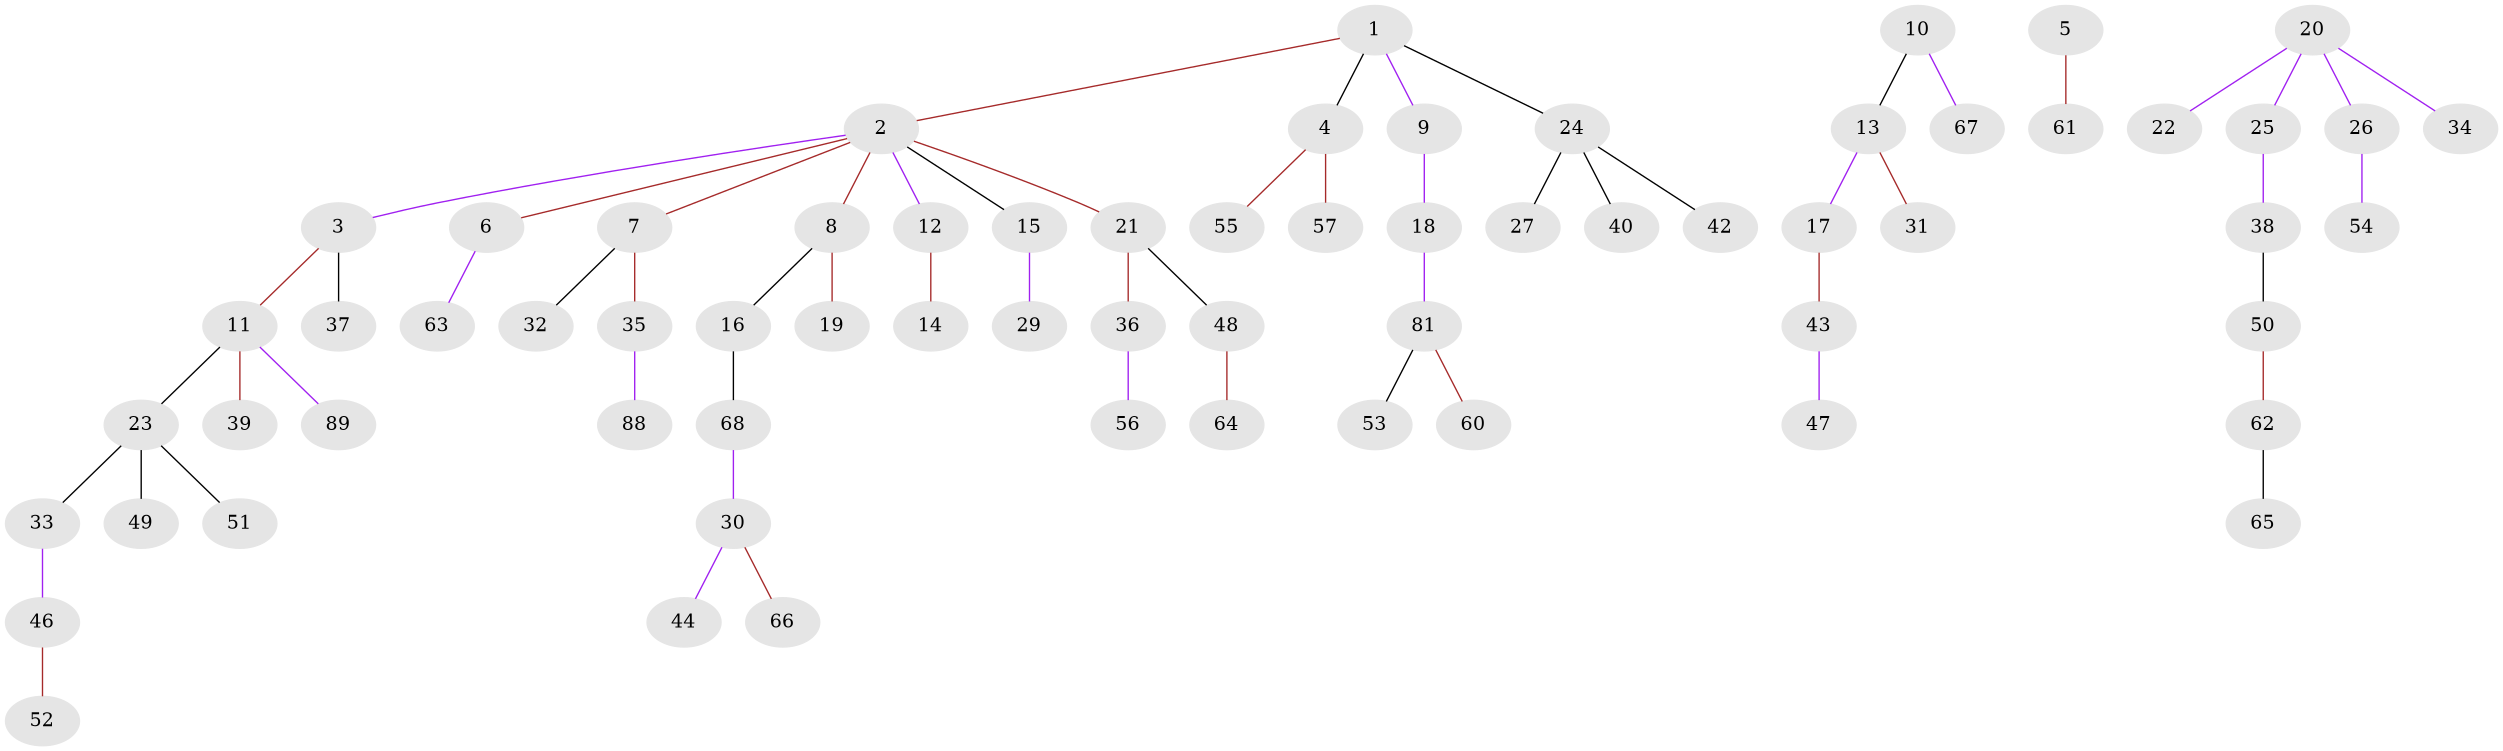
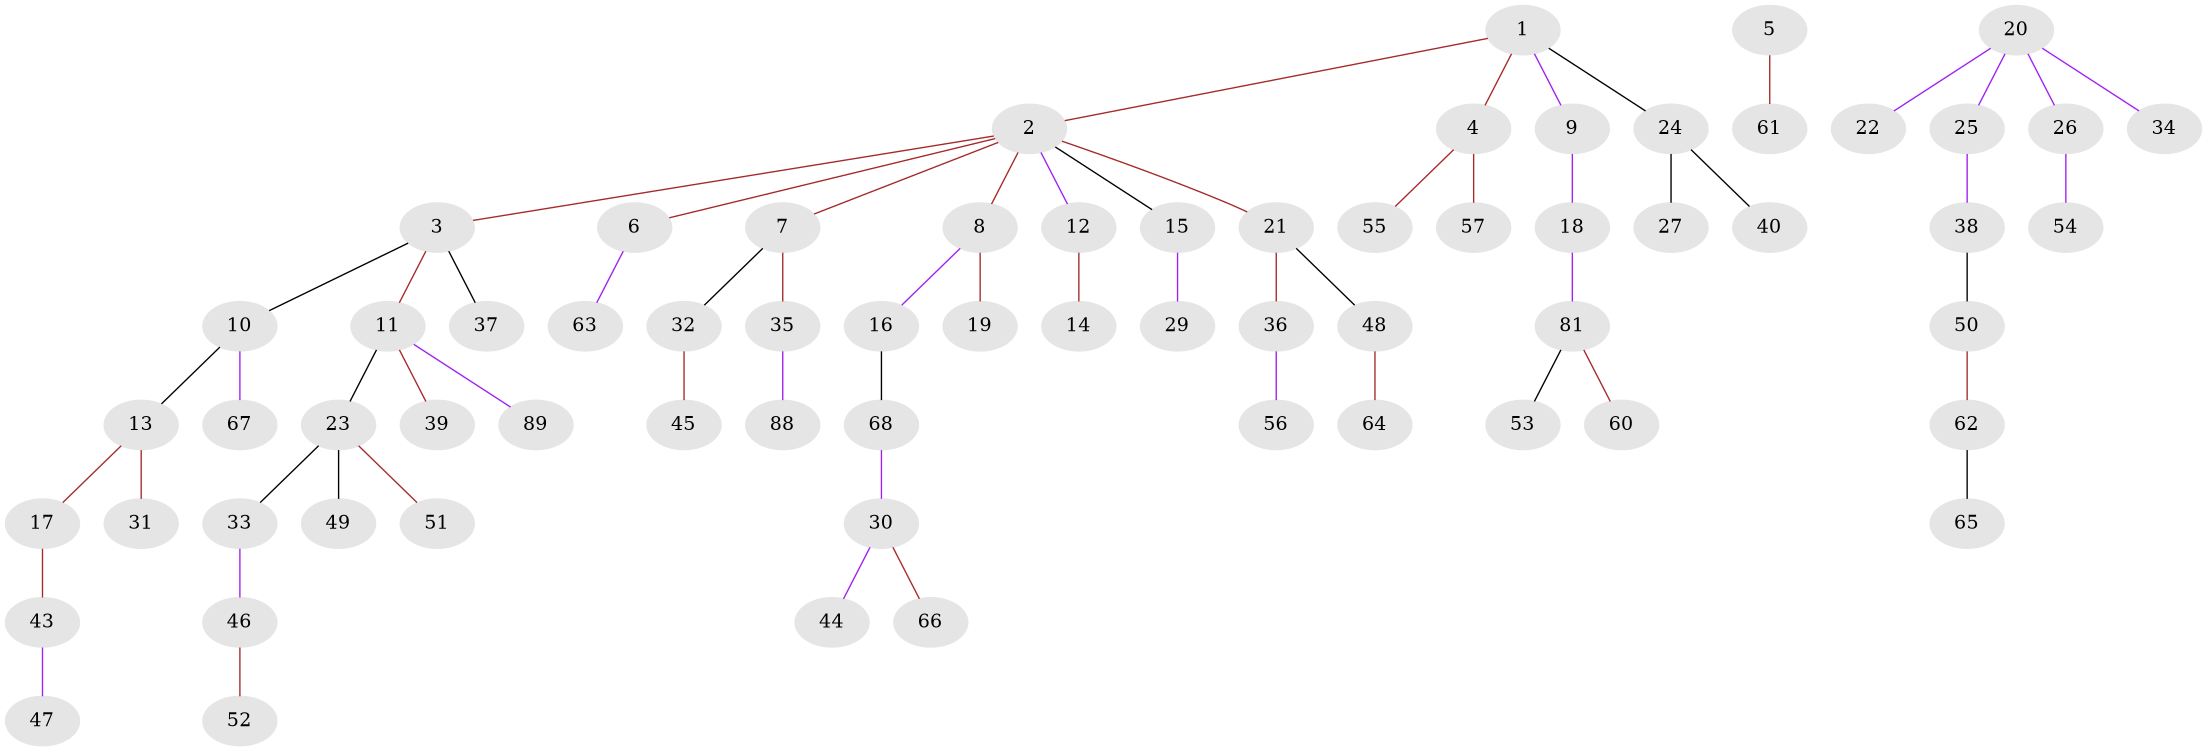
edge "1" -- "4": color black -> brown
edge "2" -- "3": color purple -> brown
edge "13" -- "17": color purple -> brown
node "42": removed
edge "3" -- "10": added
edge "8" -- "16": color black -> purple
node "45": added
edge "23" -- "51": color black -> brown
